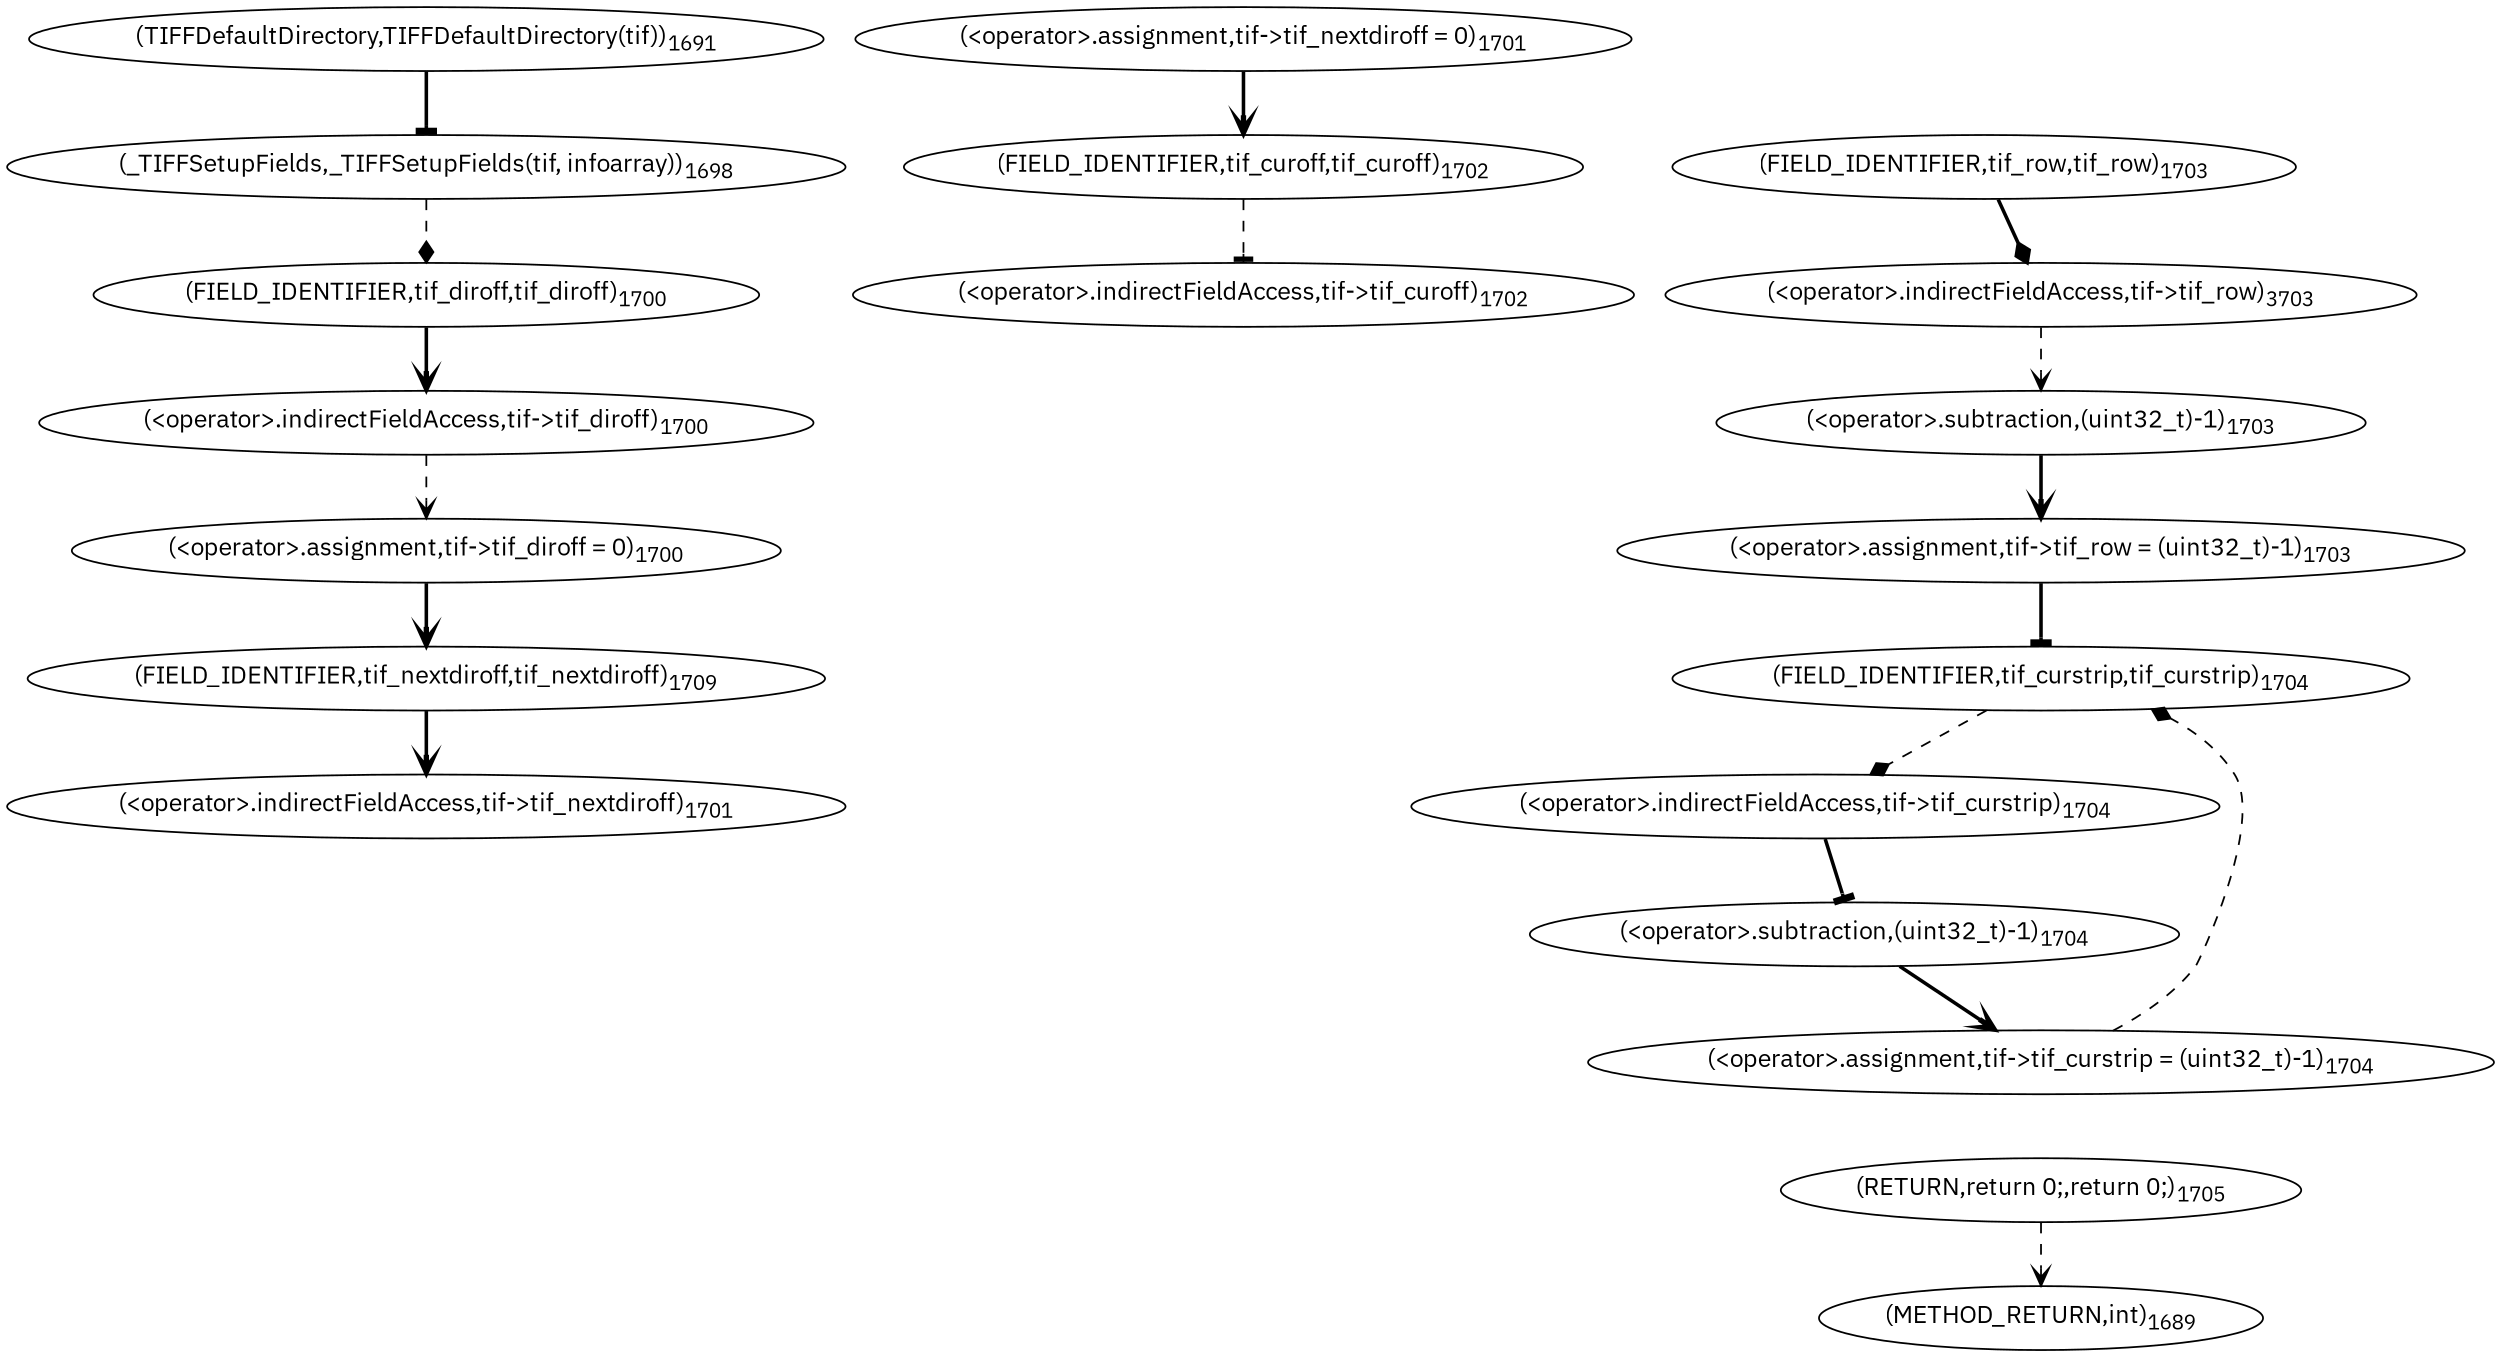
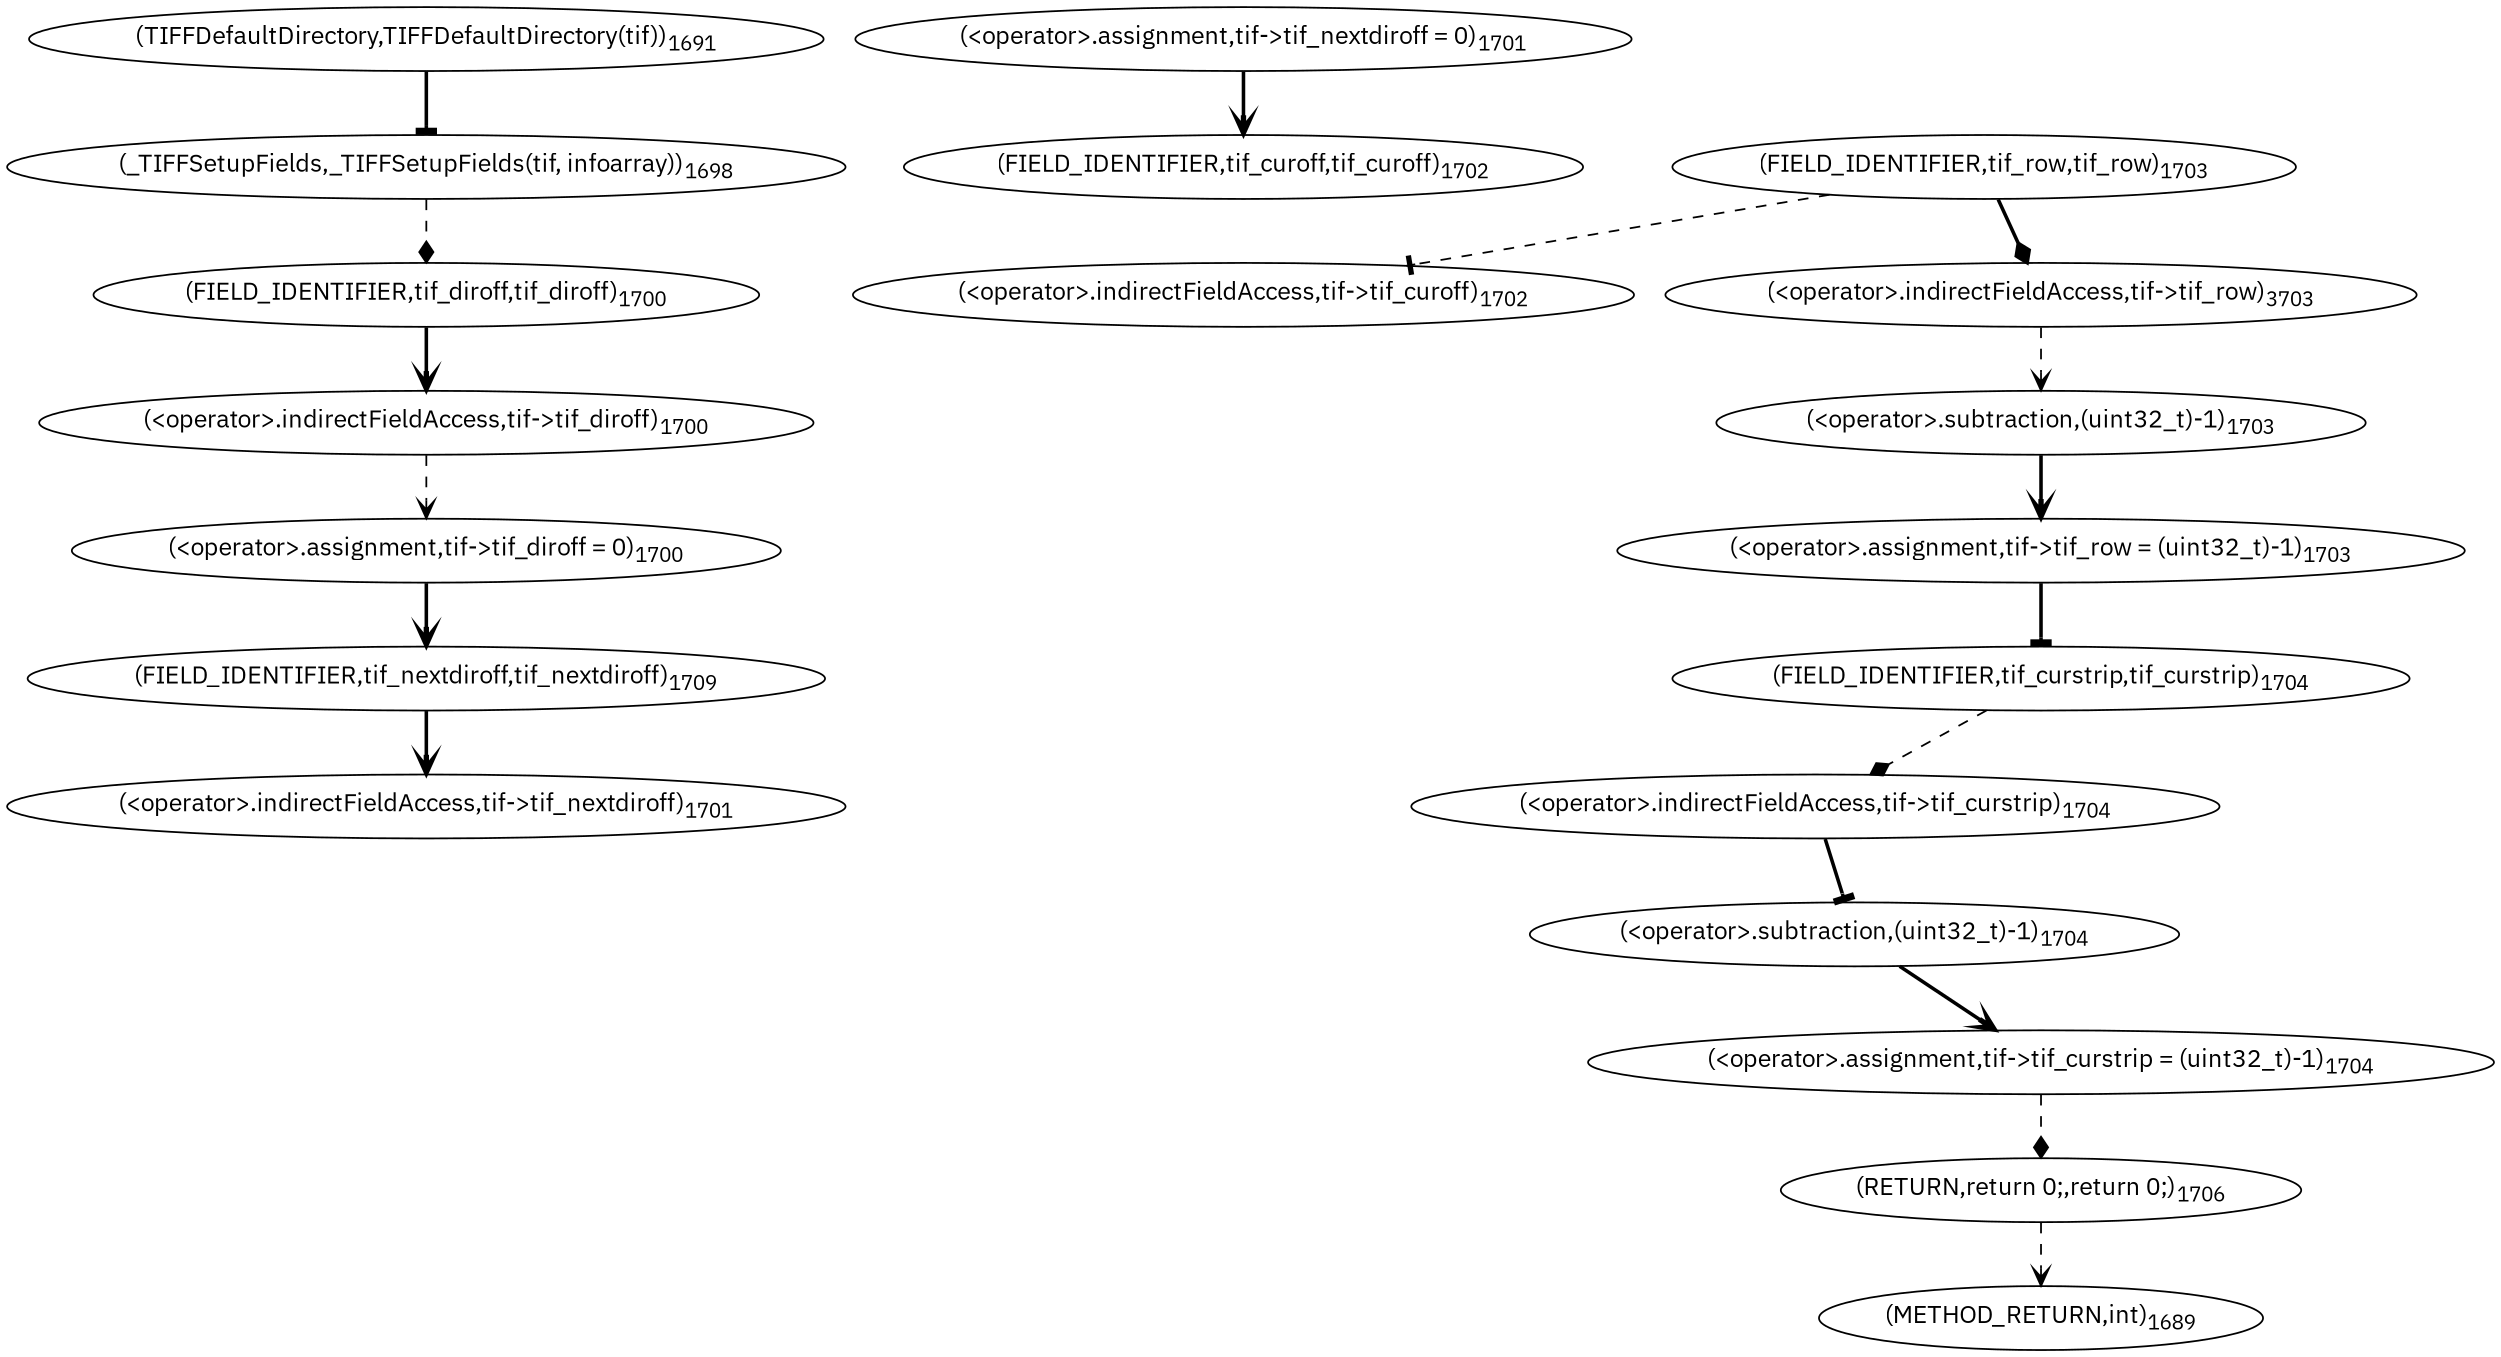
edge "(FIELD_IDENTIFIER,tif_curoff,tif_curoff)" -> "(<operator>.indirectFieldAccess,tif->tif_curoff)": now "(FIELD_IDENTIFIER,tif_row,tif_row)" -> "(<operator>.indirectFieldAccess,tif->tif_curoff)"
edge "(<operator>.assignment,tif->tif_curstrip = (uint32_t)-1)" -> "(FIELD_IDENTIFIER,tif_curstrip,tif_curstrip)": now "(<operator>.assignment,tif->tif_curstrip = (uint32_t)-1)" -> "(RETURN,return 0;,return 0;)"
node "(RETURN,return 0;,return 0;)": text "1705" -> "1706"
